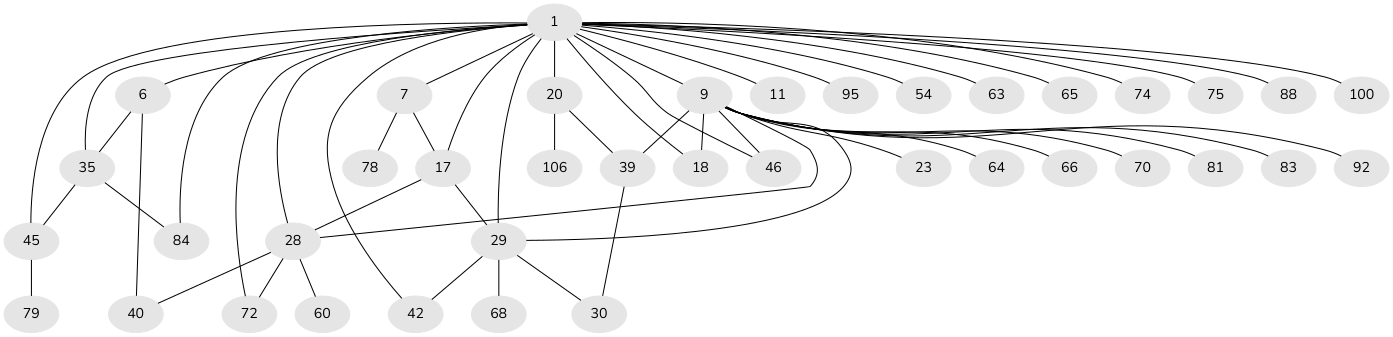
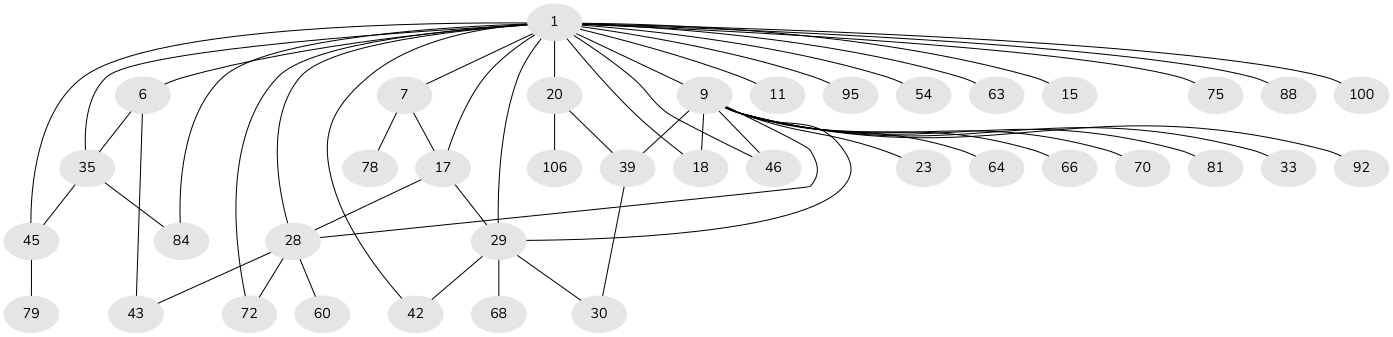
node "65": label "65" -> "15"
node "74": removed
node "83": label "83" -> "33"
node "40": label "40" -> "43"
